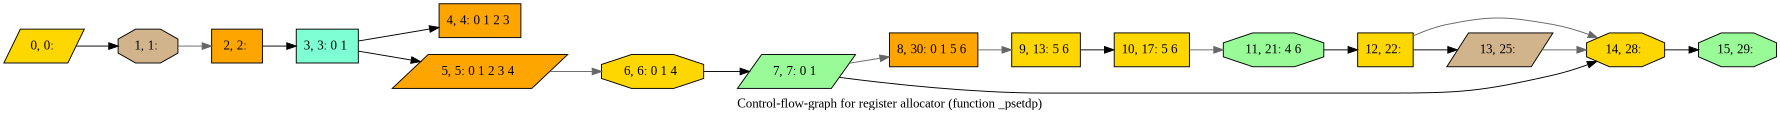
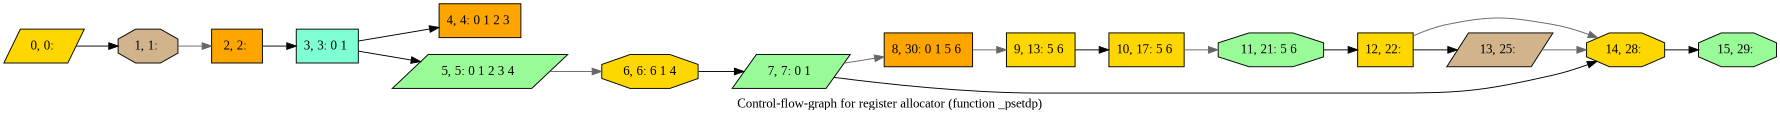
node "11, 21: 4 6": label "11, 21: 4 6" -> "11, 21: 5 6"
node "5, 5: 0 1 2 3 4": fillcolor orange -> palegreen
node "6, 6: 0 1 4": label "6, 6: 0 1 4" -> "6, 6: 6 1 4"
